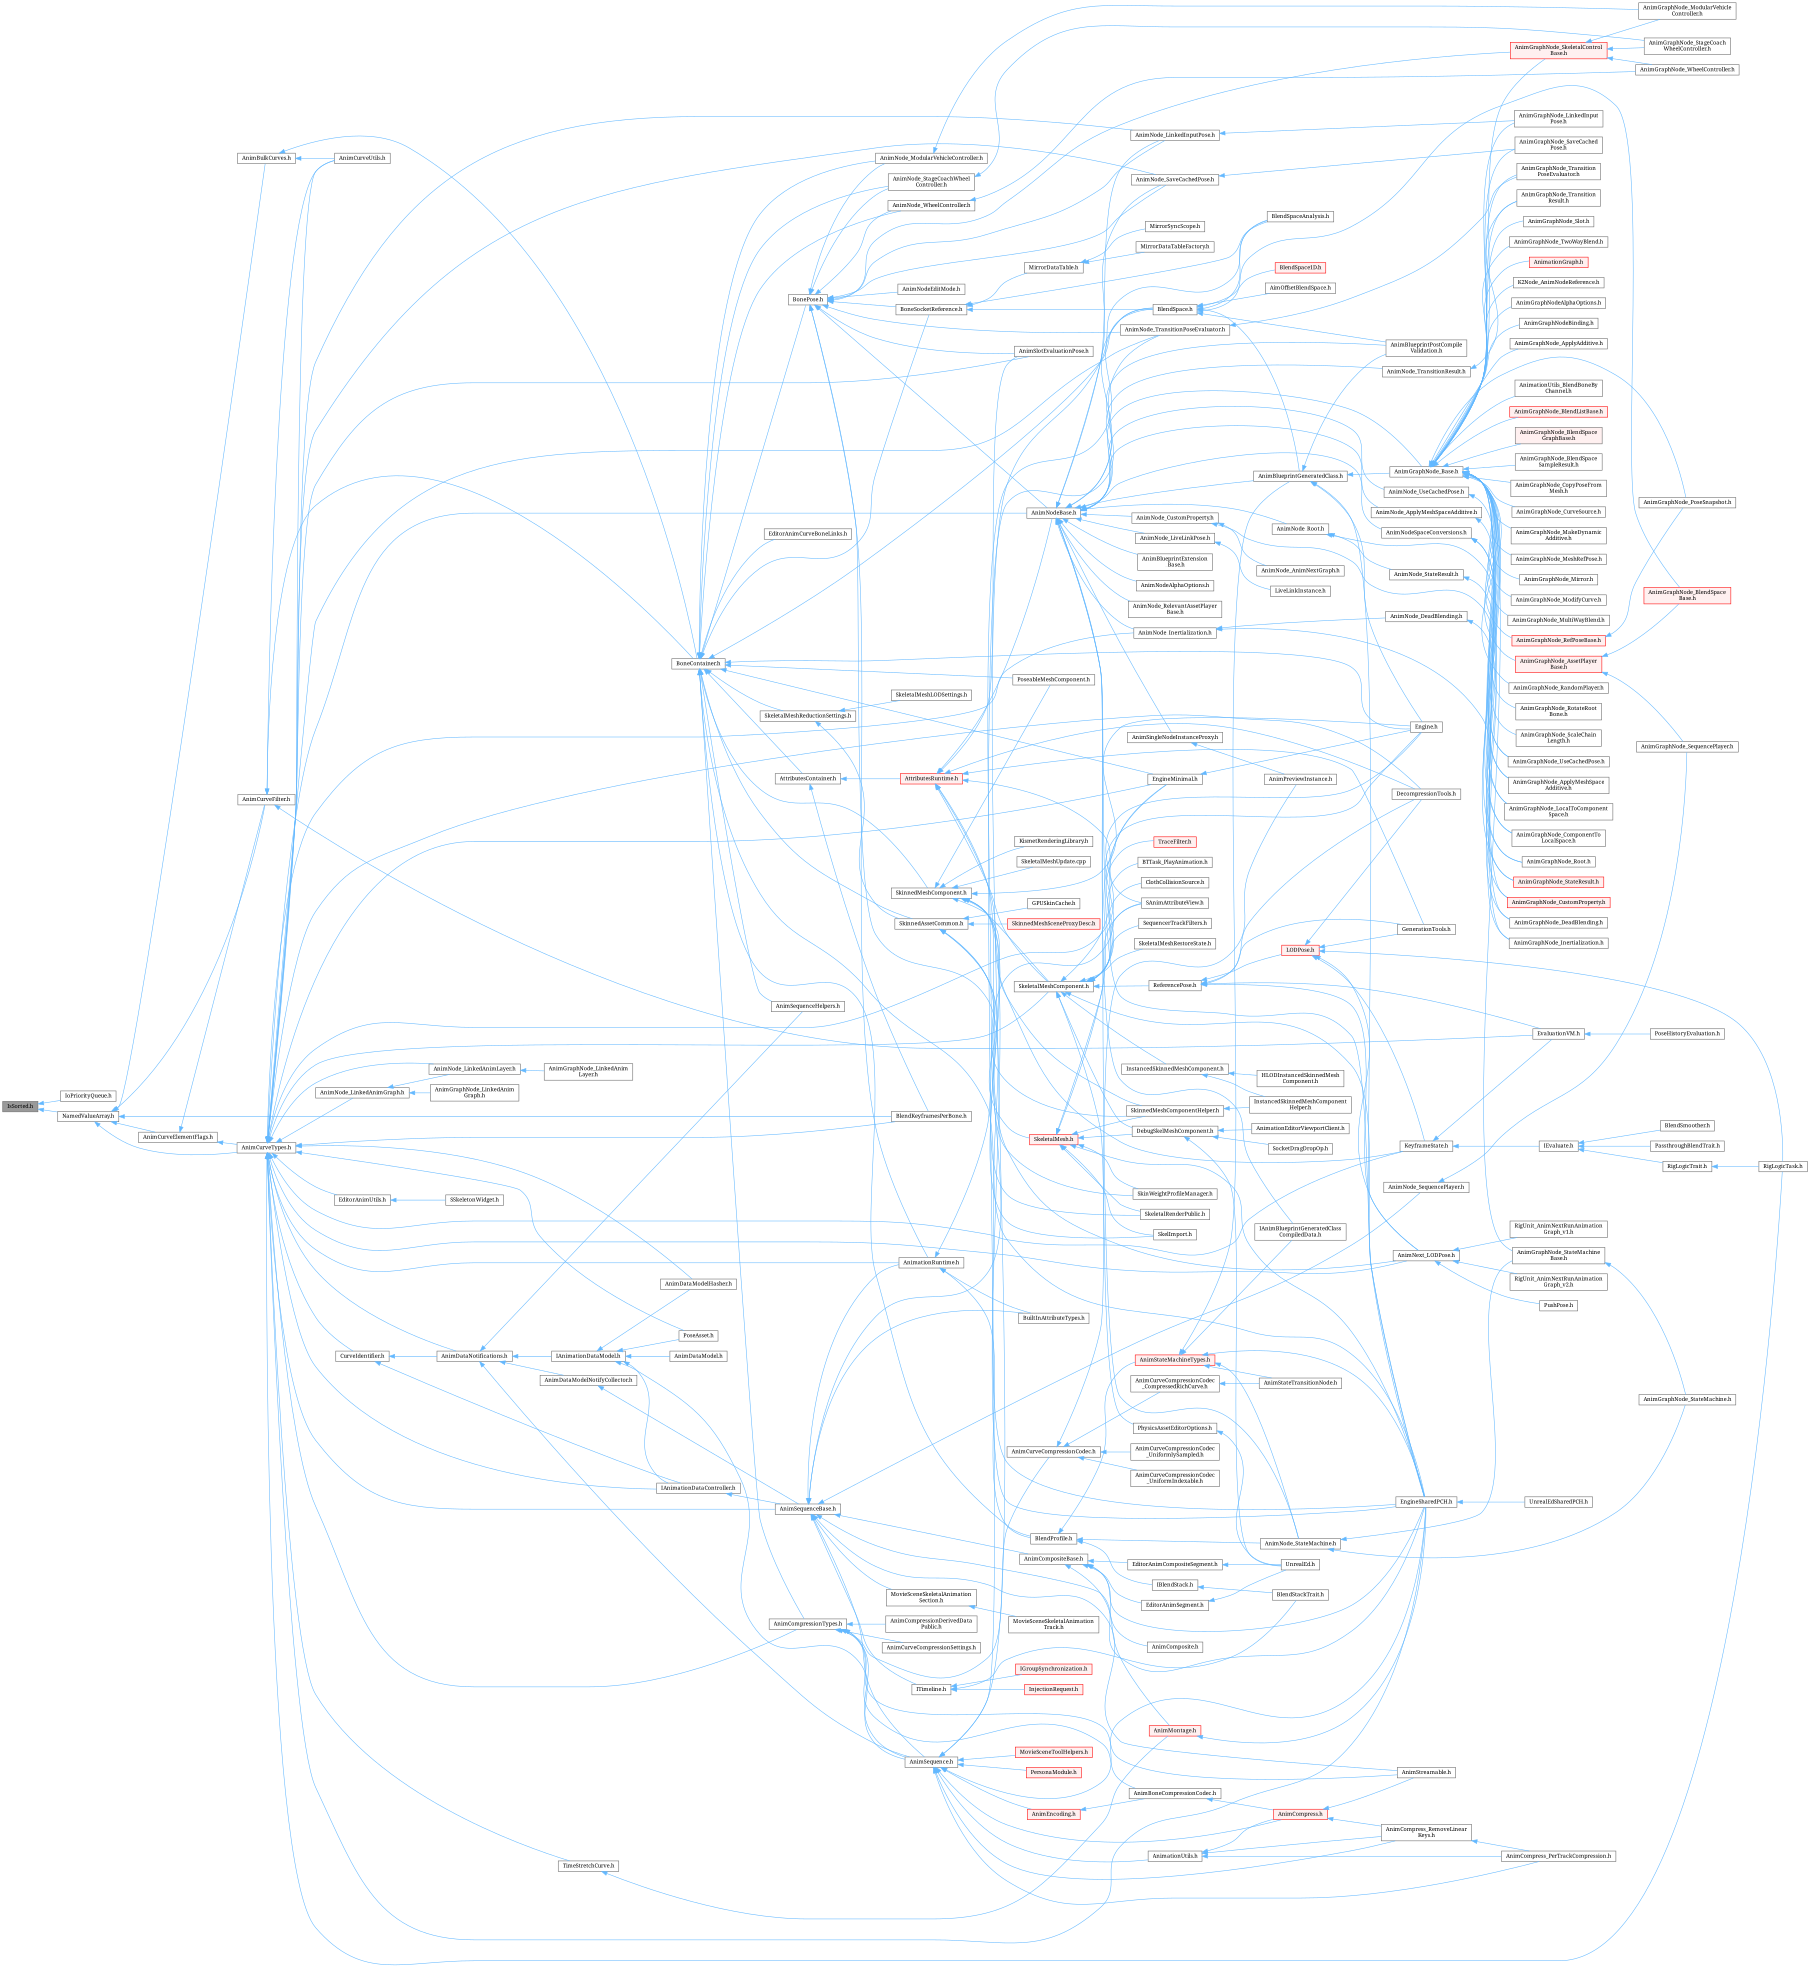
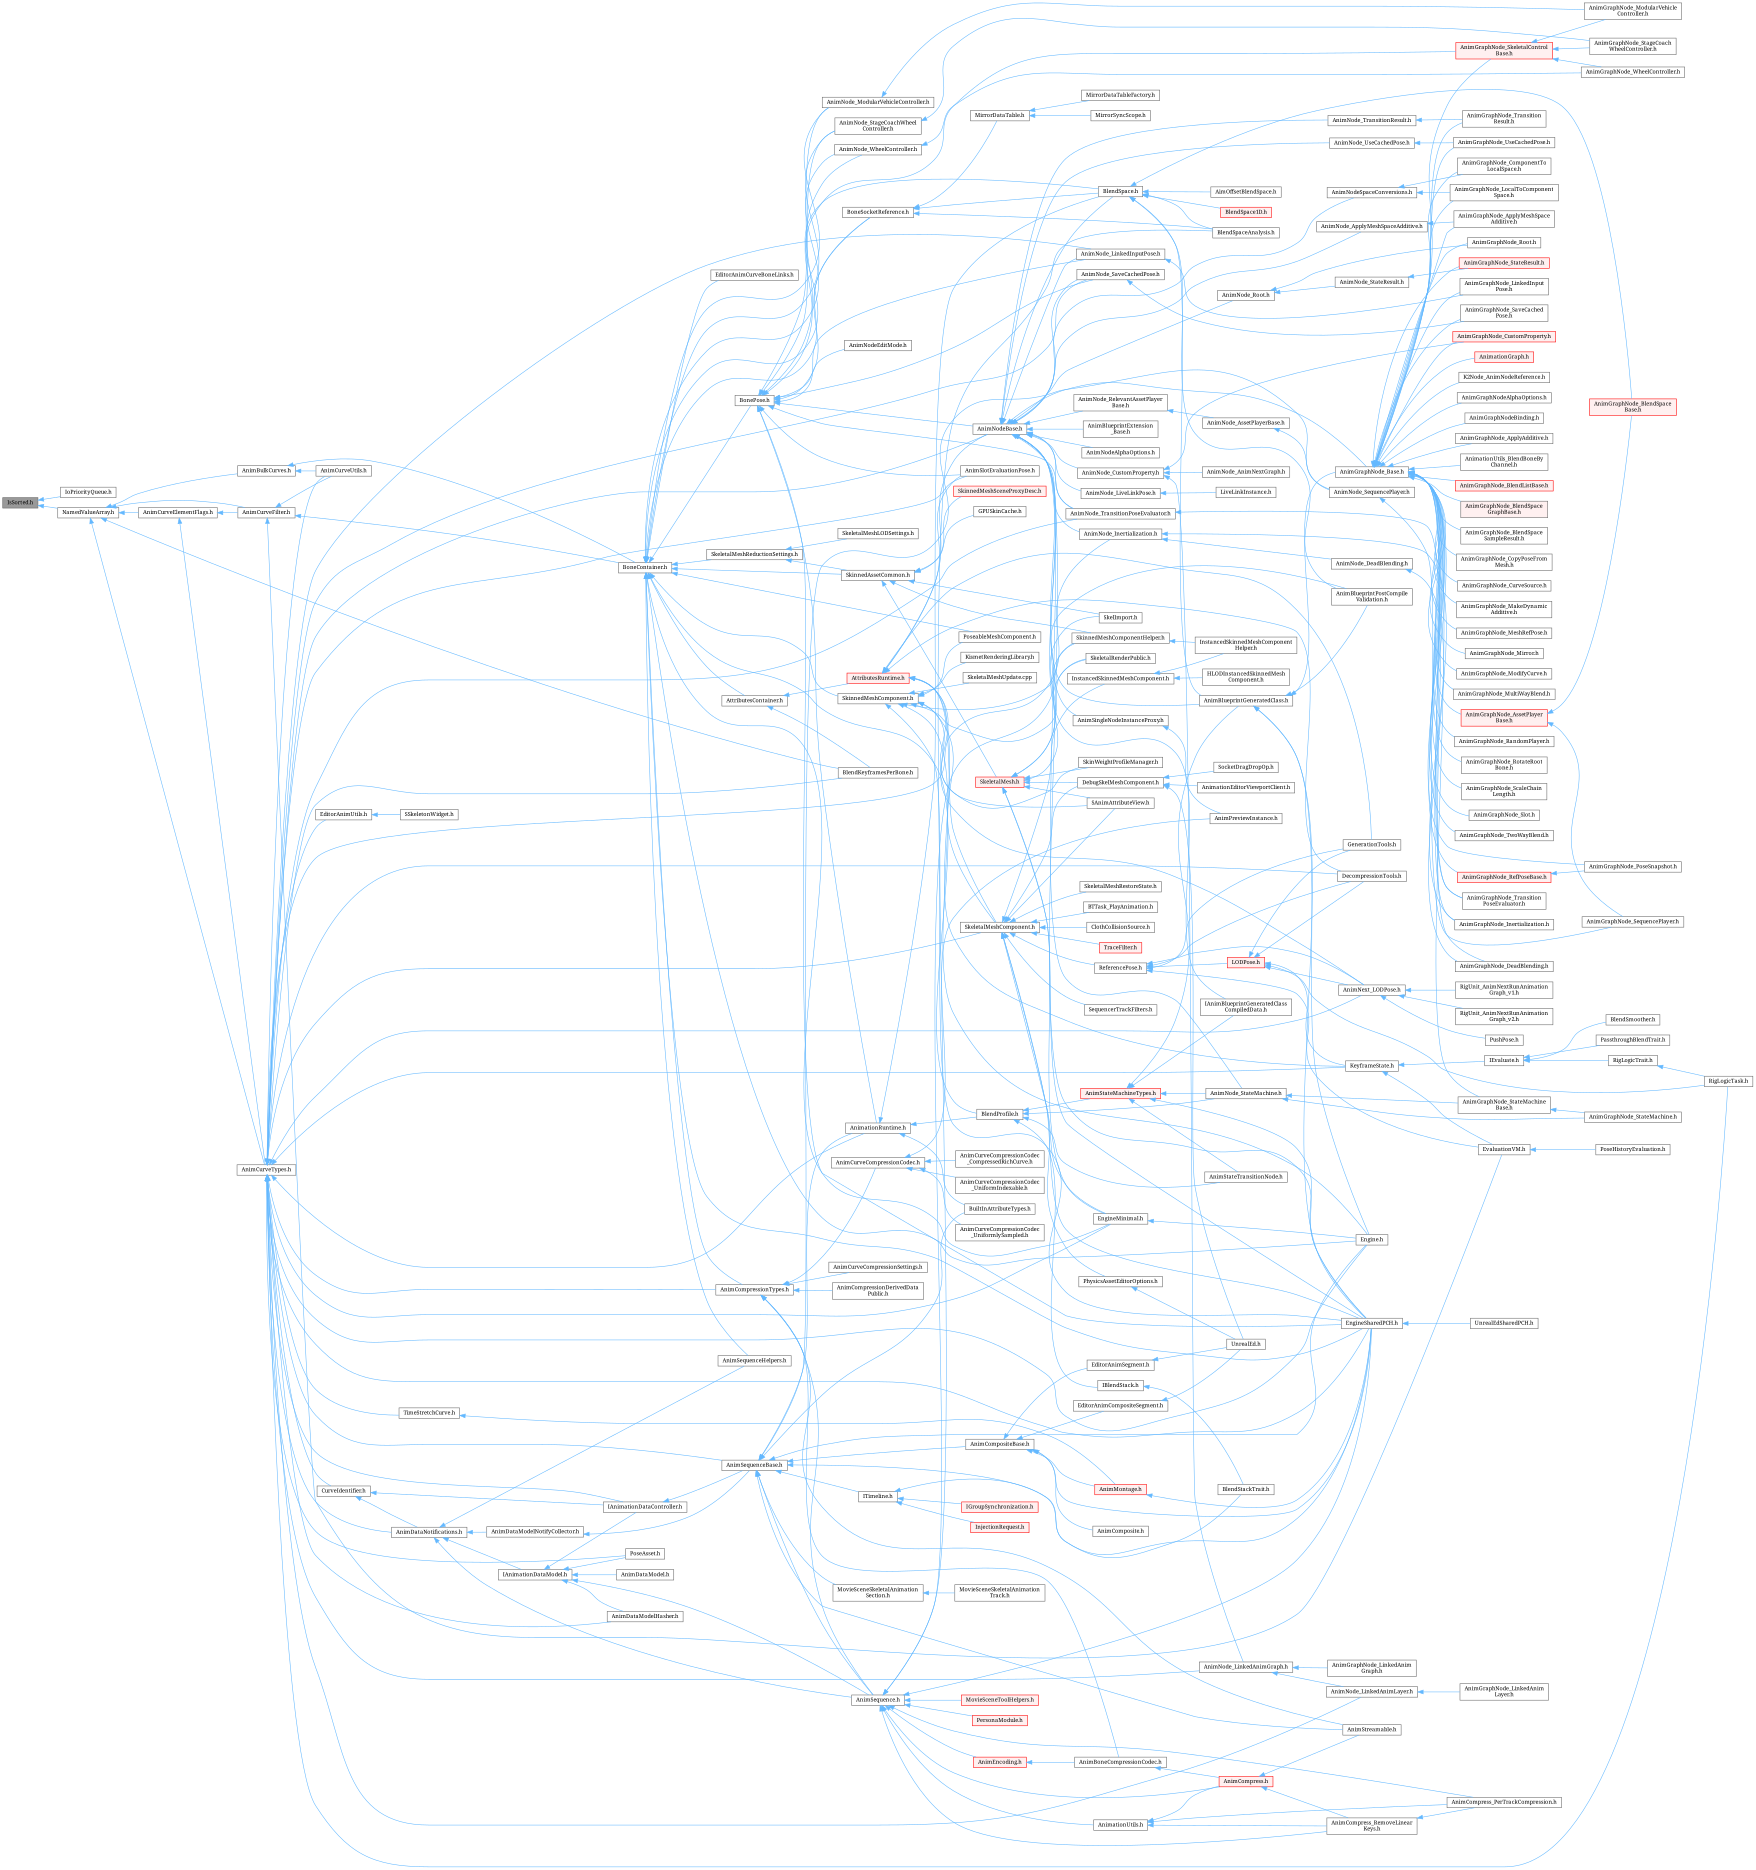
node "AnimNode_AssetPlayerBase.h": added
edge "AnimNode_LinkedAnimGraph.h" -> "AnimNode_CustomProperty.h": added
edge "AnimStateTransitionNode.h" -> "AnimCurveCompressionCodec _CompressedRichCurve.h": now "AnimStateTransitionNode.h" -> "BlendProfile.h"
